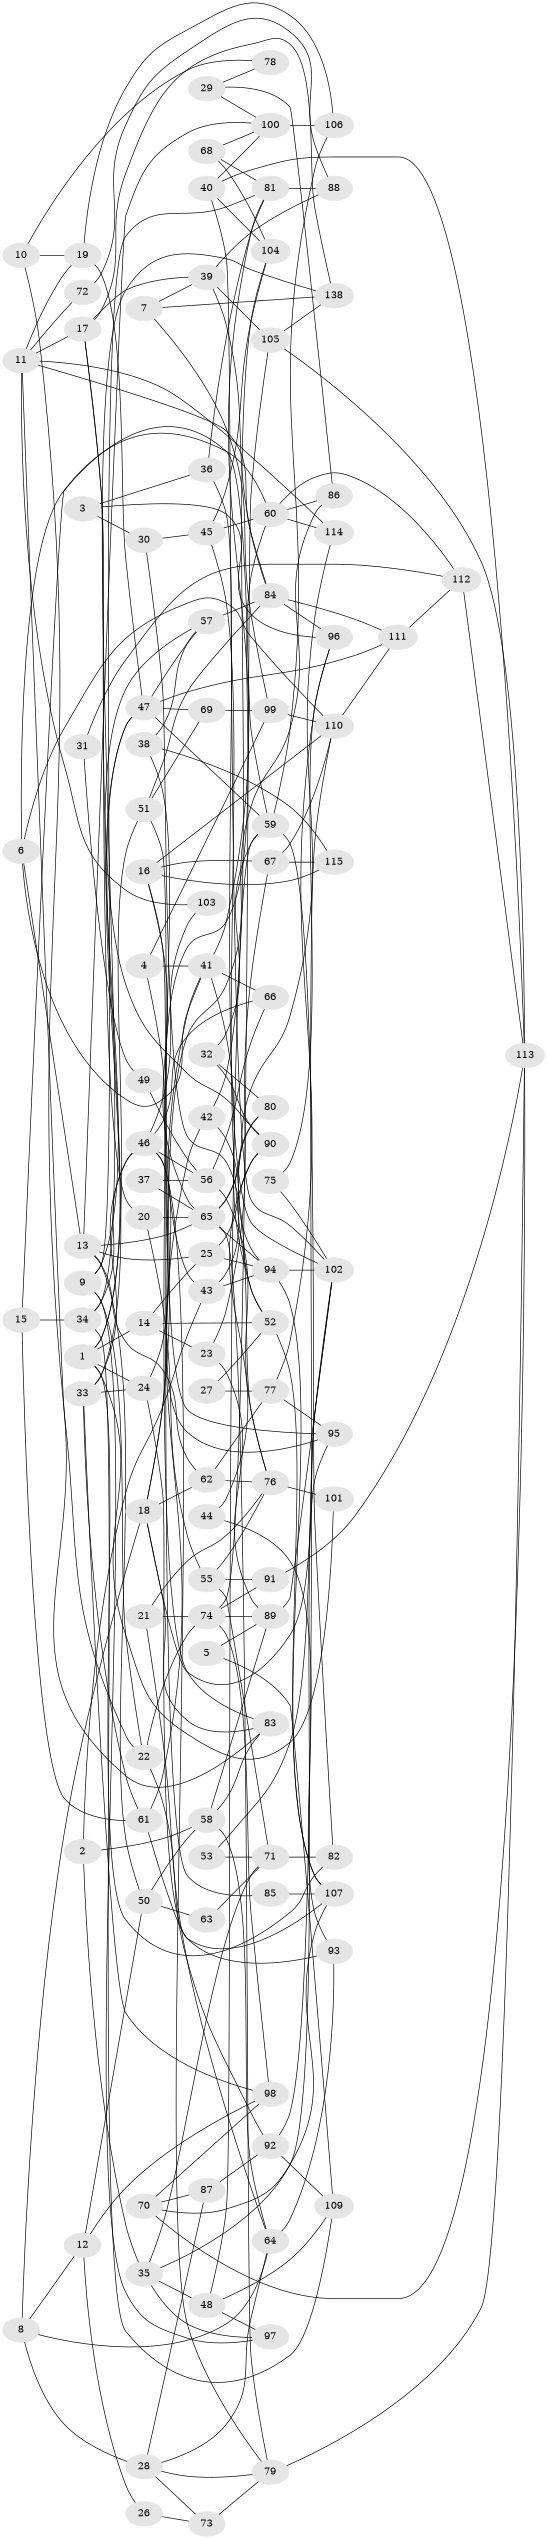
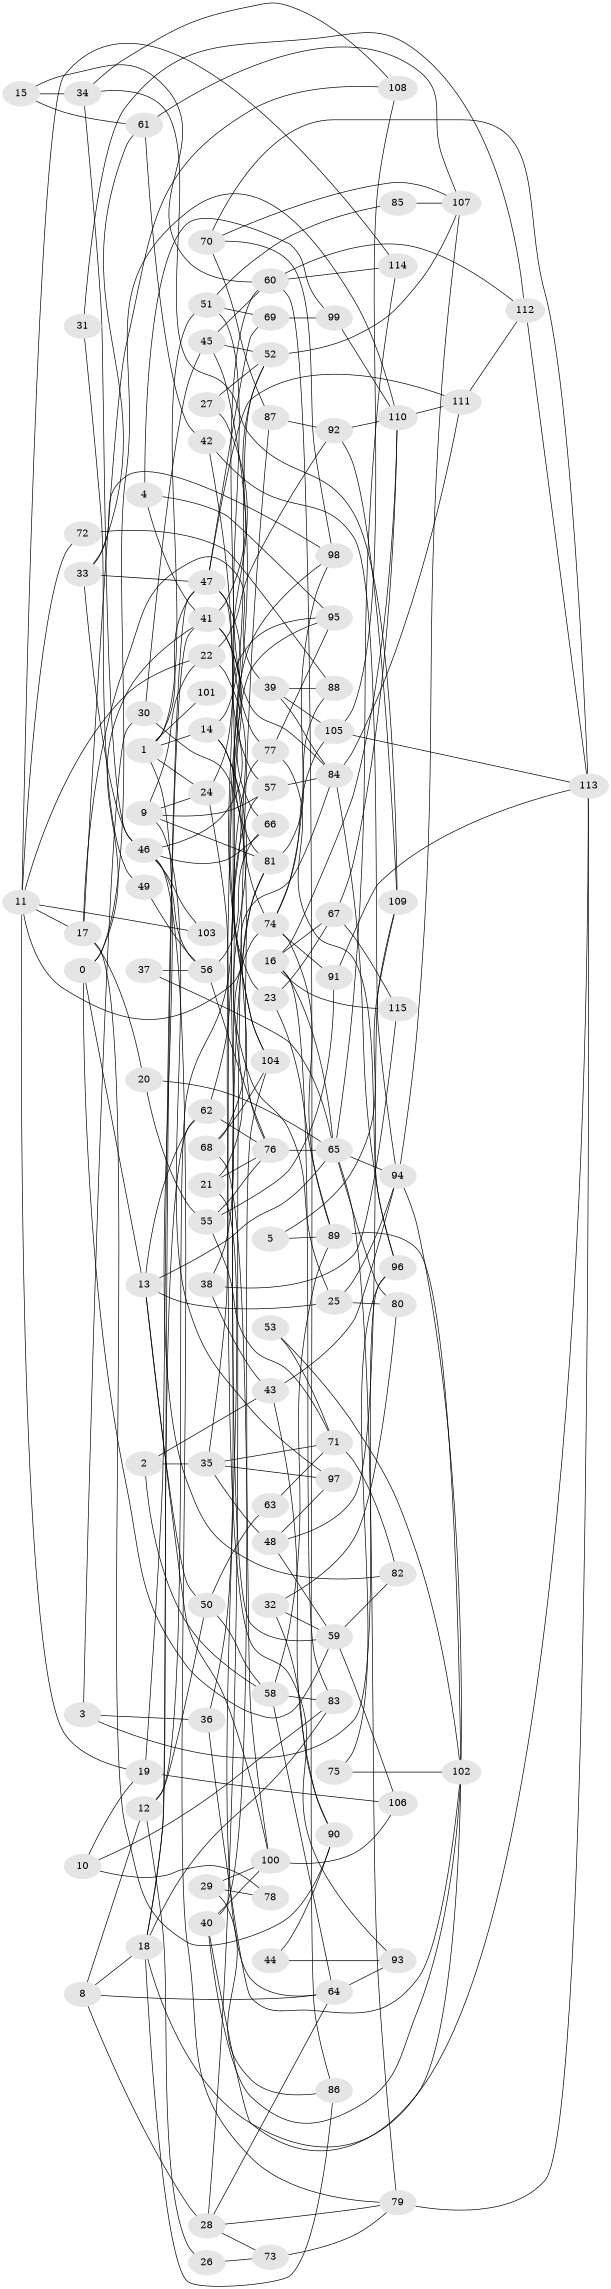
node "138": label "138" -> "108"
node "7": removed
node "6": label "6" -> "0"
edge "24" -- "33": now "24" -- "9"
edge "76" -- "101": now "76" -- "65"
